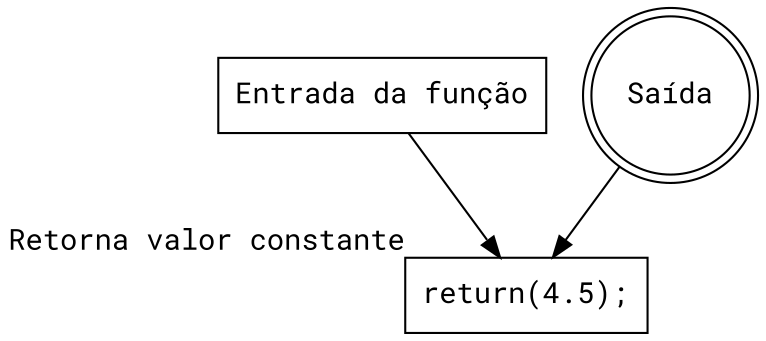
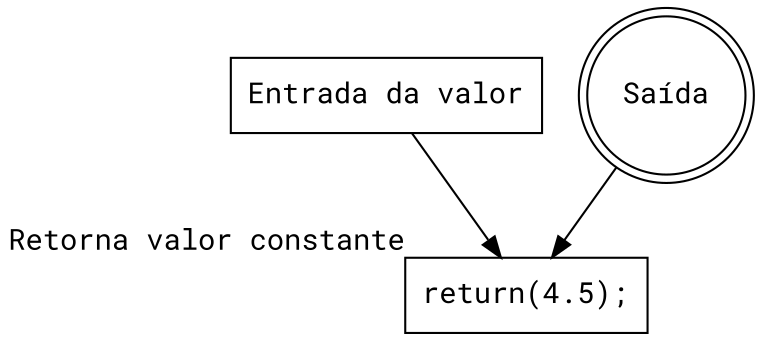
node "Entrada da função": label "Entrada da função" -> "Entrada da valor"
